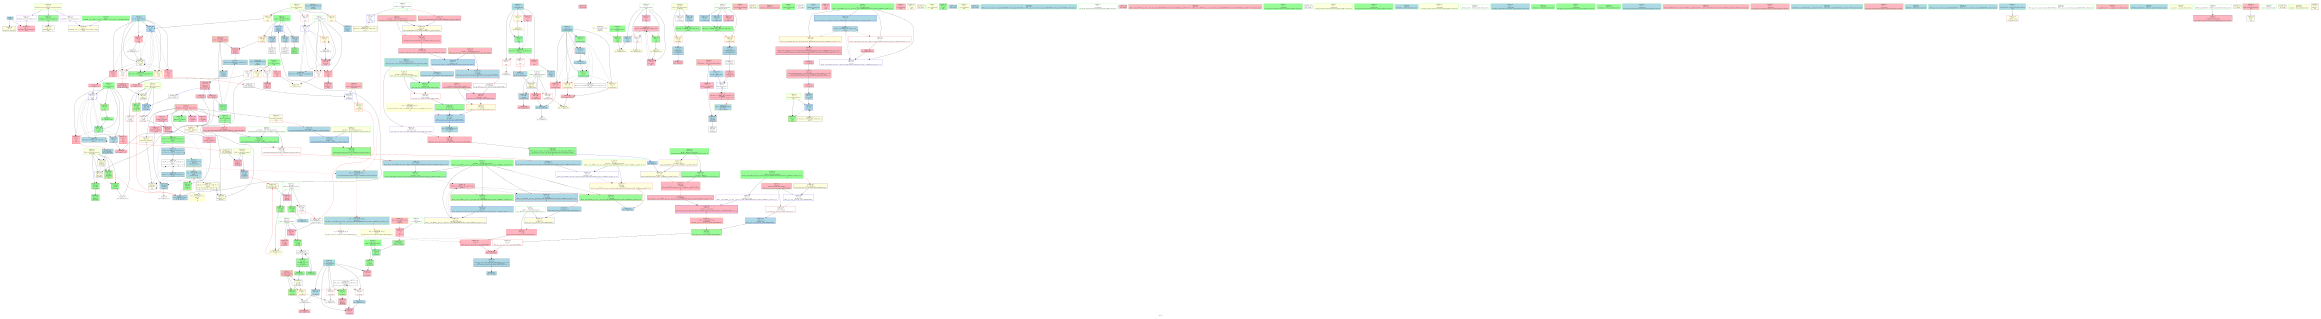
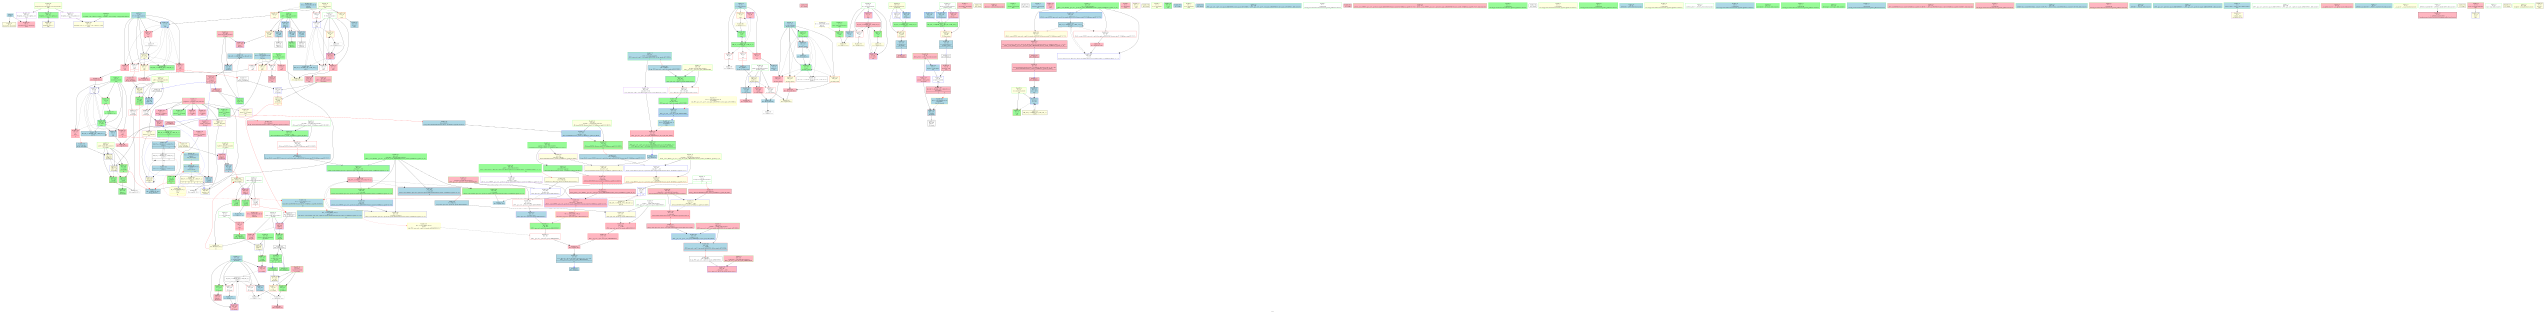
node "NodeID: 214": removed
node "NodeID: 473": removed
node "NodeID: 241": fillcolor palegreen -> lightyellow
